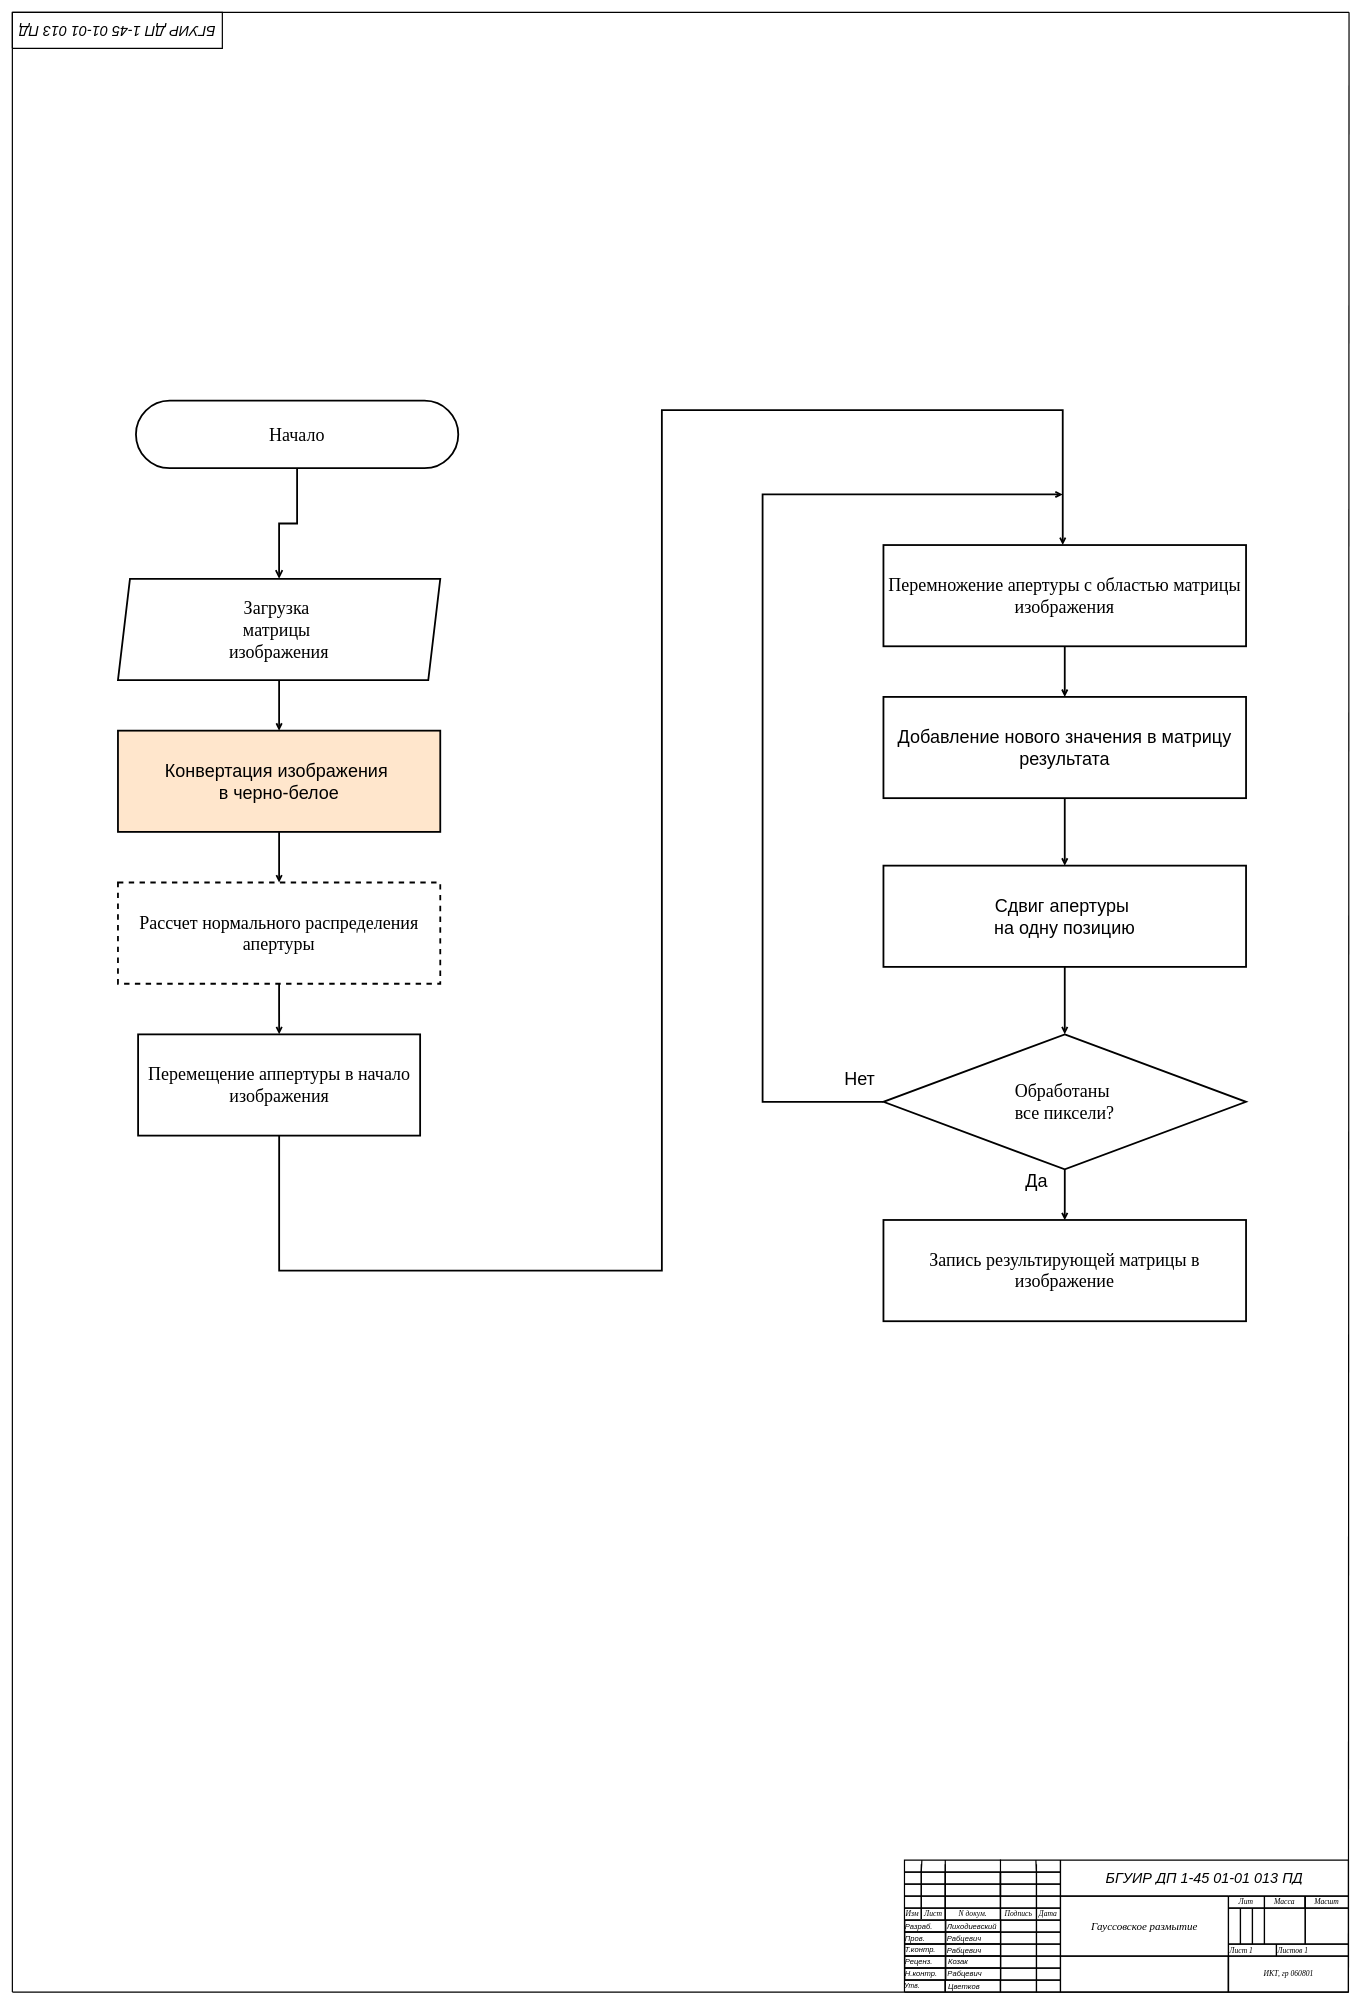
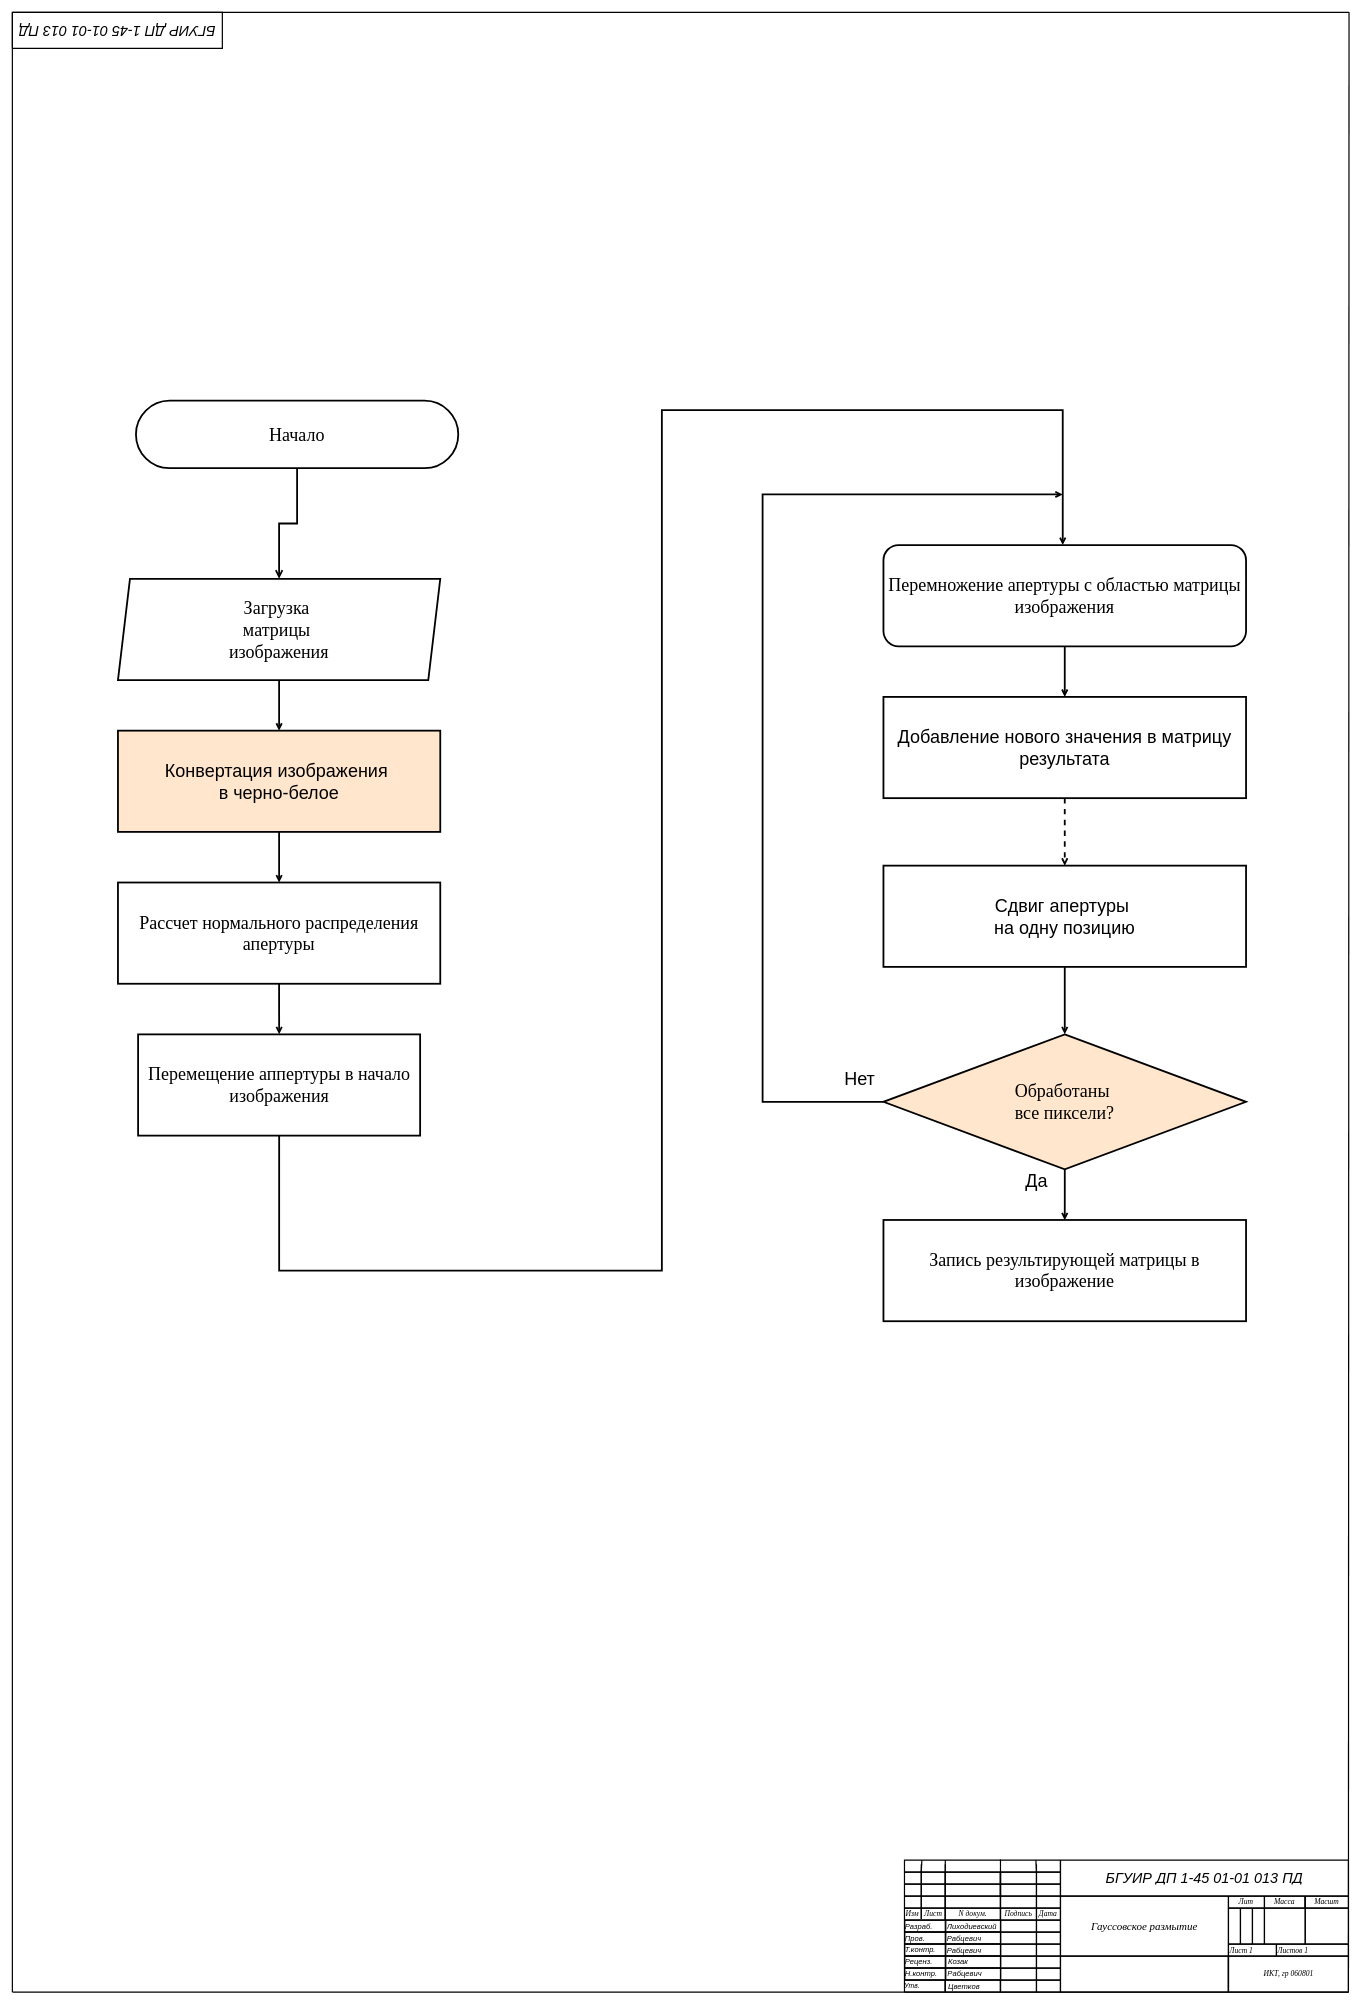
node "Перемножение апертуры с областью матрицы изображения": shape rectangle -> rounded rectangle
edge "Добавление нового значения в матрицу результата" -> "Сдвиг апертуры на одну позицию": style solid -> dashed
node "Рассчет нормального распределения апертуры": style dashed -> solid
node "Обработаны все пиксели?": fillcolor #ffffff -> #ffe6cc
